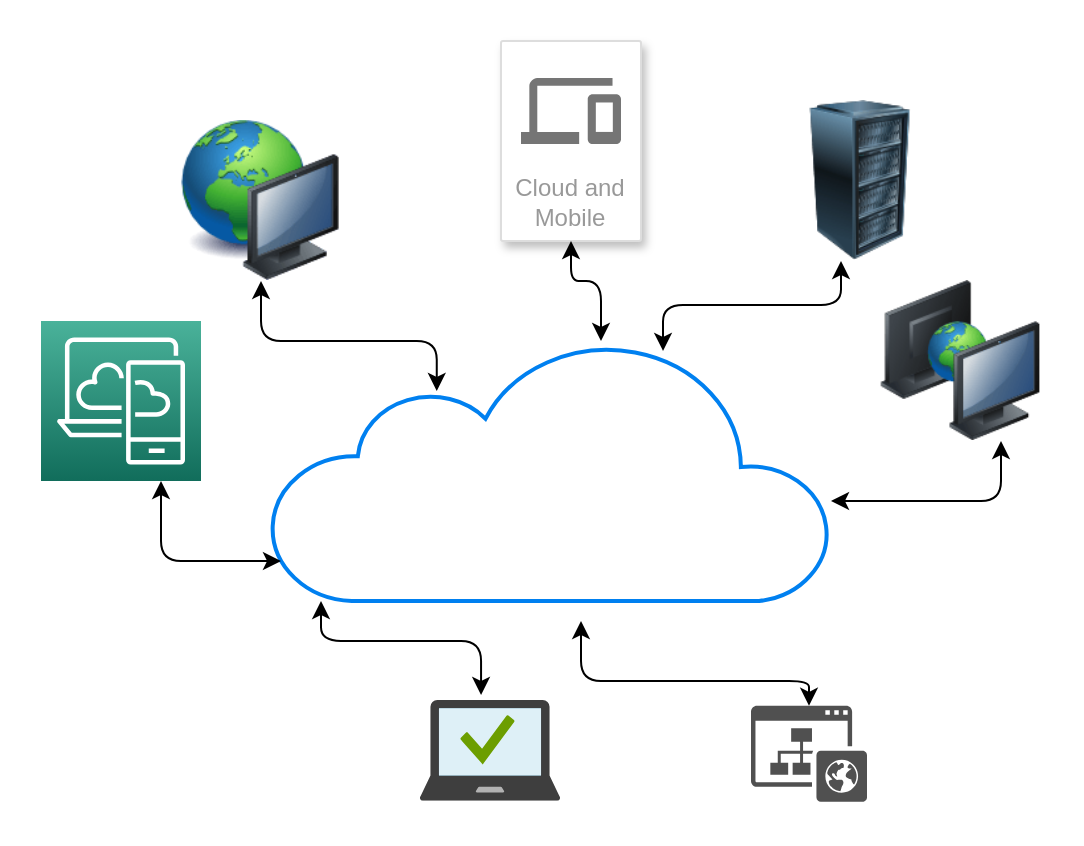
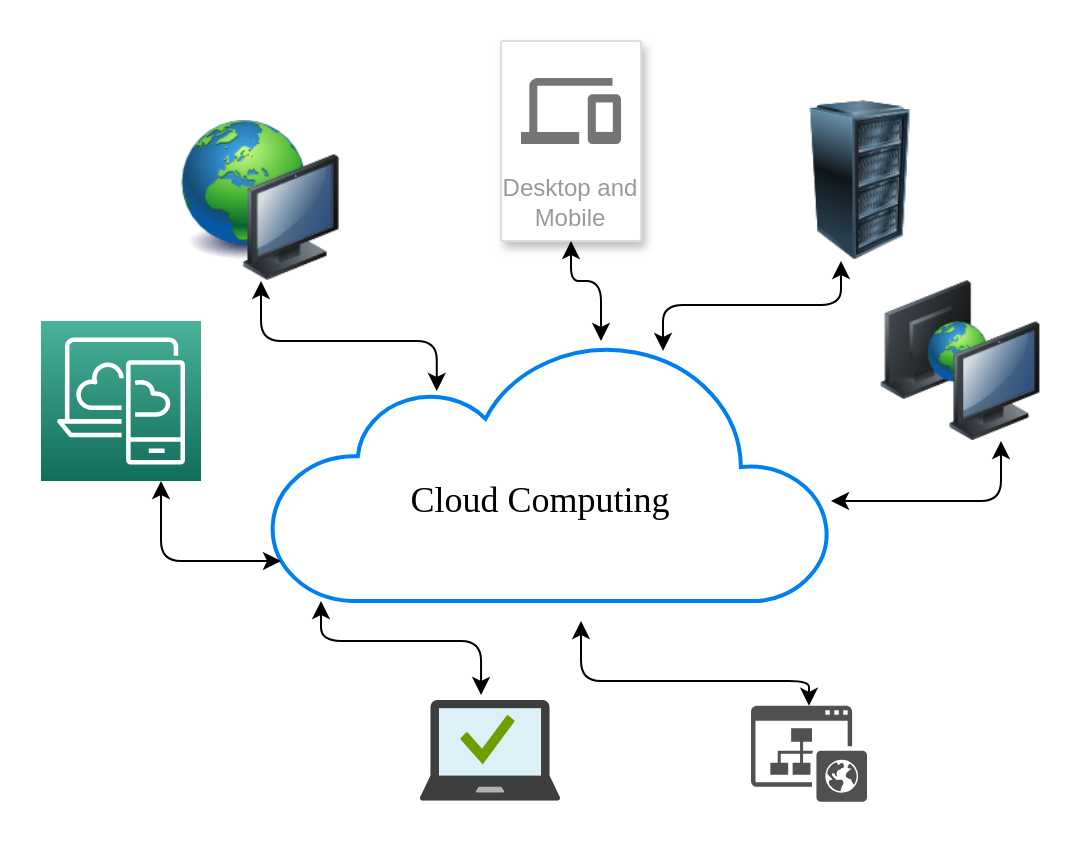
node "Cloud and Mobile": label "Cloud and Mobile" -> "Desktop and Mobile"
node "Cloud Computing": added
